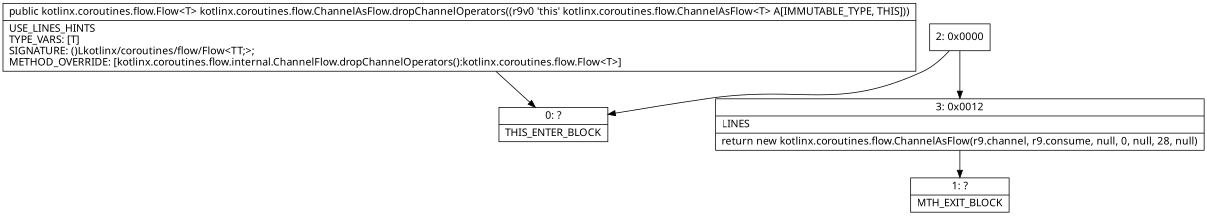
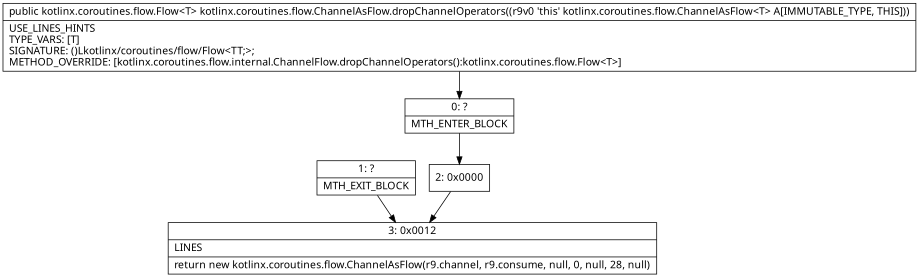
edge "2: 0x0000" -> "0: ?": reversed
node "0: ?": text "THIS_ENTER_BLOCK" -> "MTH_ENTER_BLOCK"
edge "3: 0x0012" -> "1: ?": reversed
